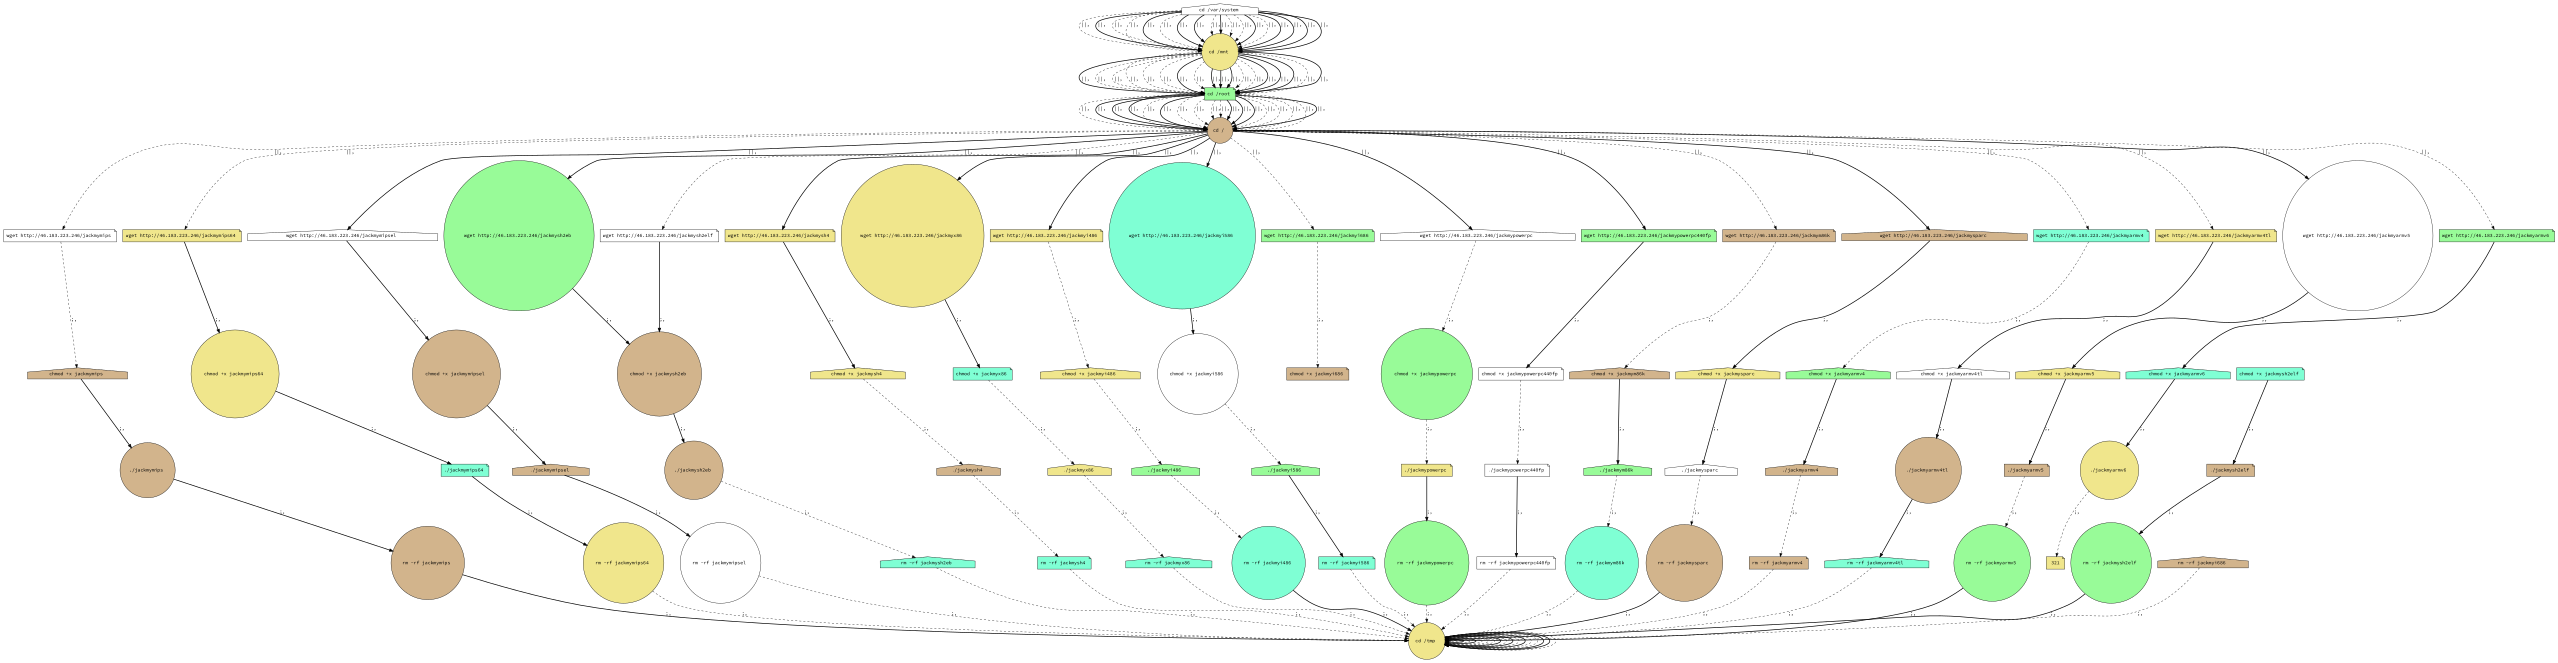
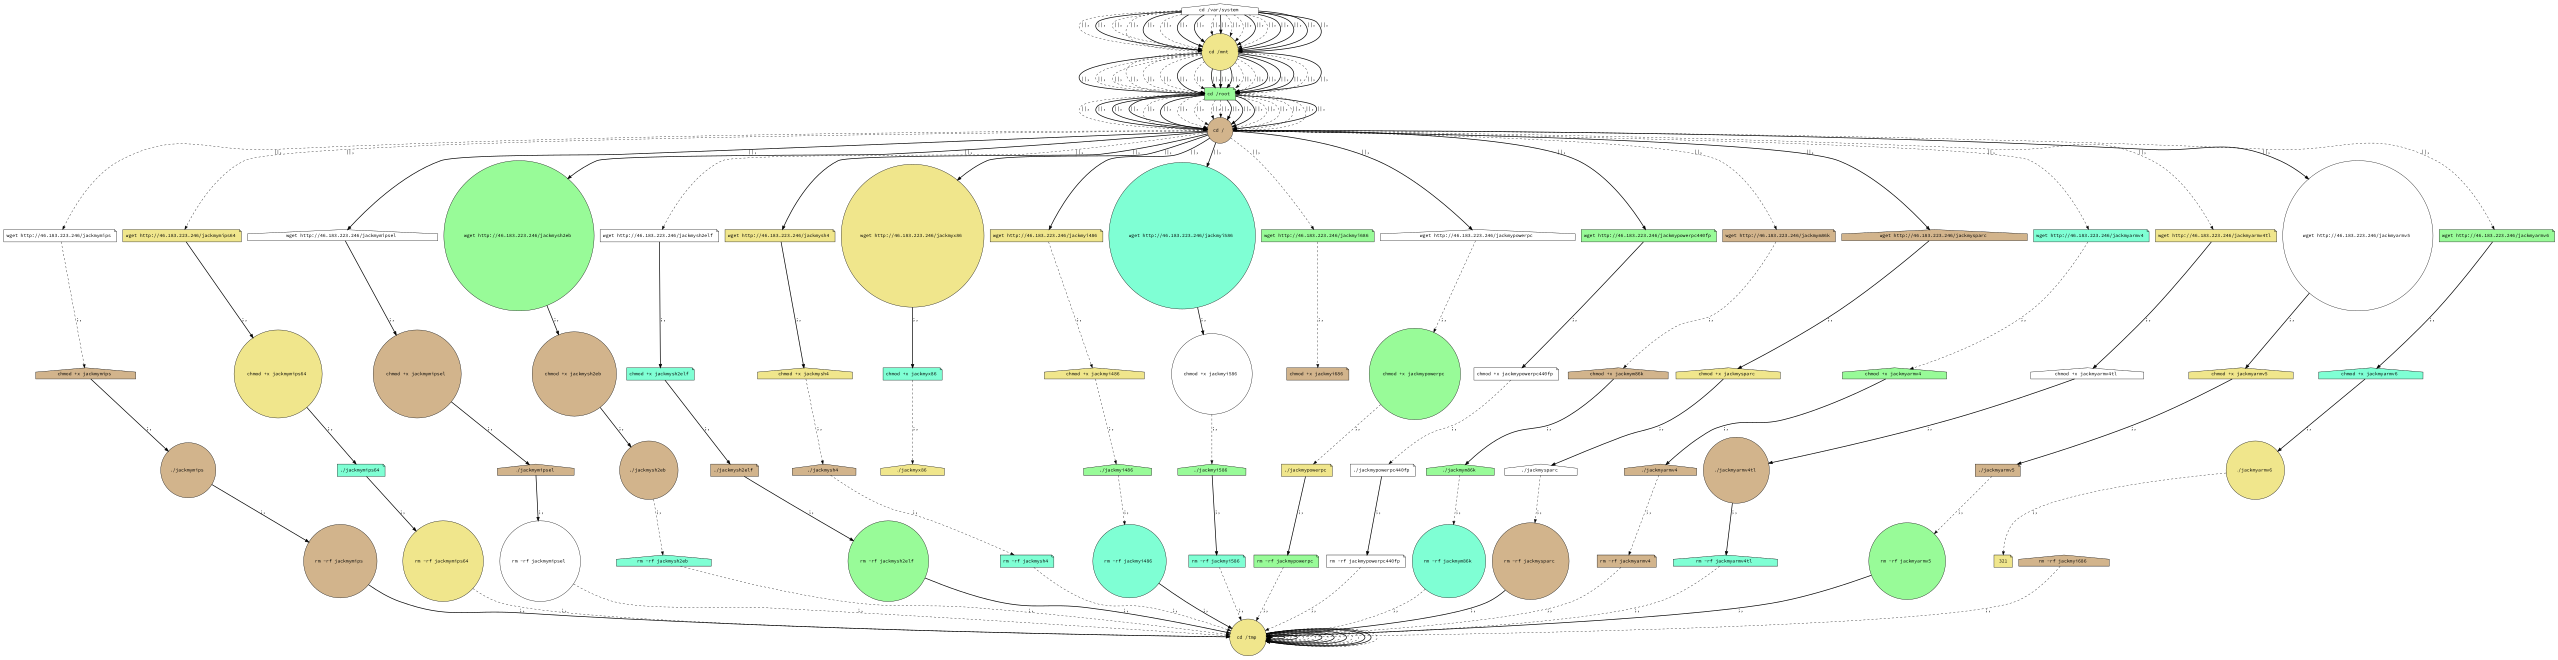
edge "wget http://46.183.223.246/jackmysh2elf" -> "chmod +x jackmysh2eb": now "wget http://46.183.223.246/jackmysh2elf" -> "chmod +x jackmysh2elf"
node "rm -rf jackmyx86": removed
node "rm -rf jackmypowerpc": shape circle -> note
